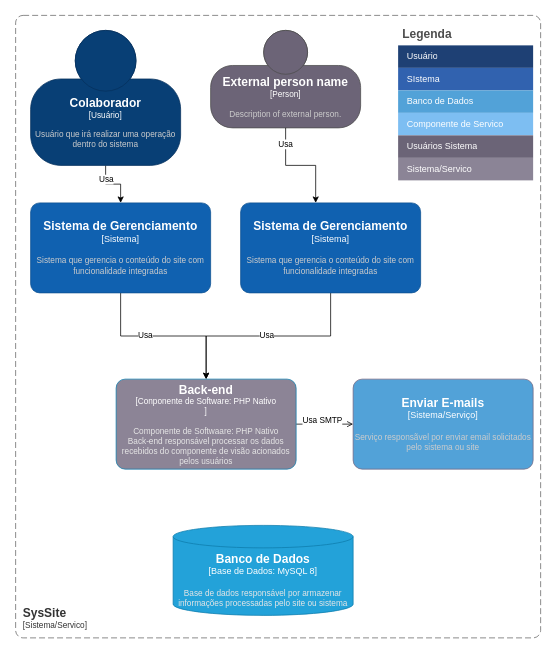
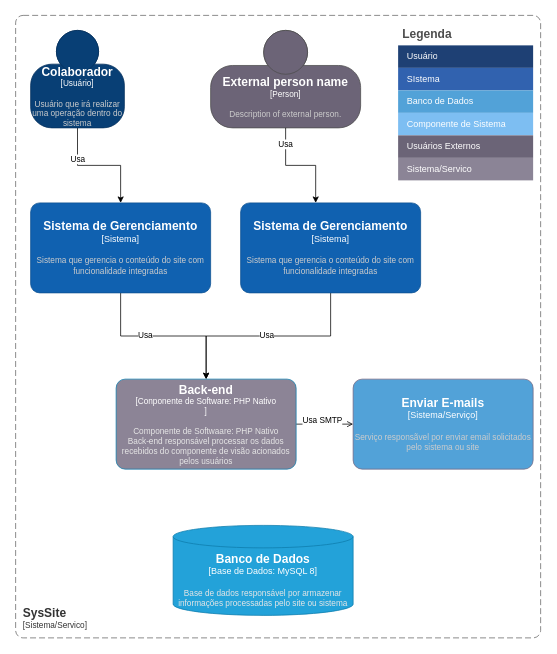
node "Colaborador [Usuário] Usuário que irá realizar uma operação dentro do sistema": size 150x135 -> 94x98
node "Componente de Servico": label "Componente de Servico" -> "Componente de Sistema"
node "Usuários Sistema": label "Usuários Sistema" -> "Usuários Externos"
